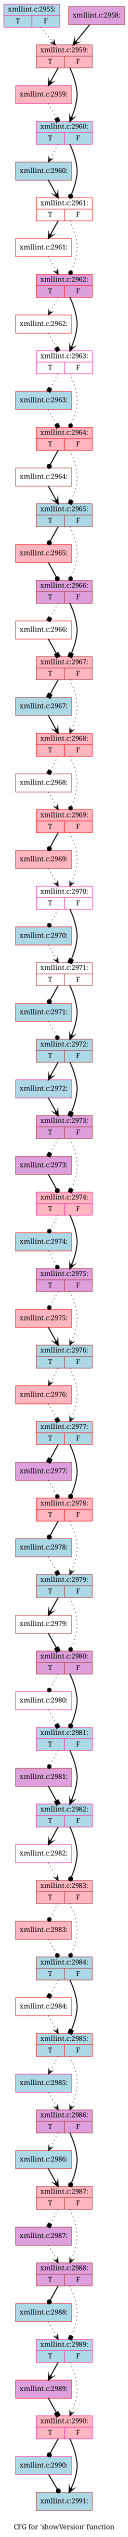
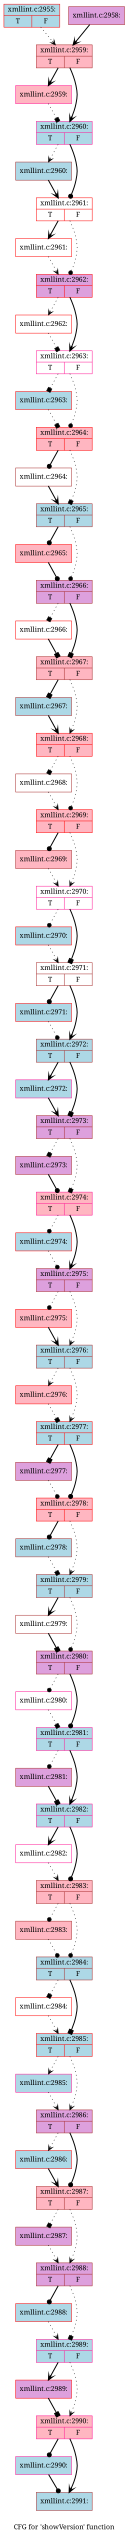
node "xmllint.c:2955:": color deeppink -> red
